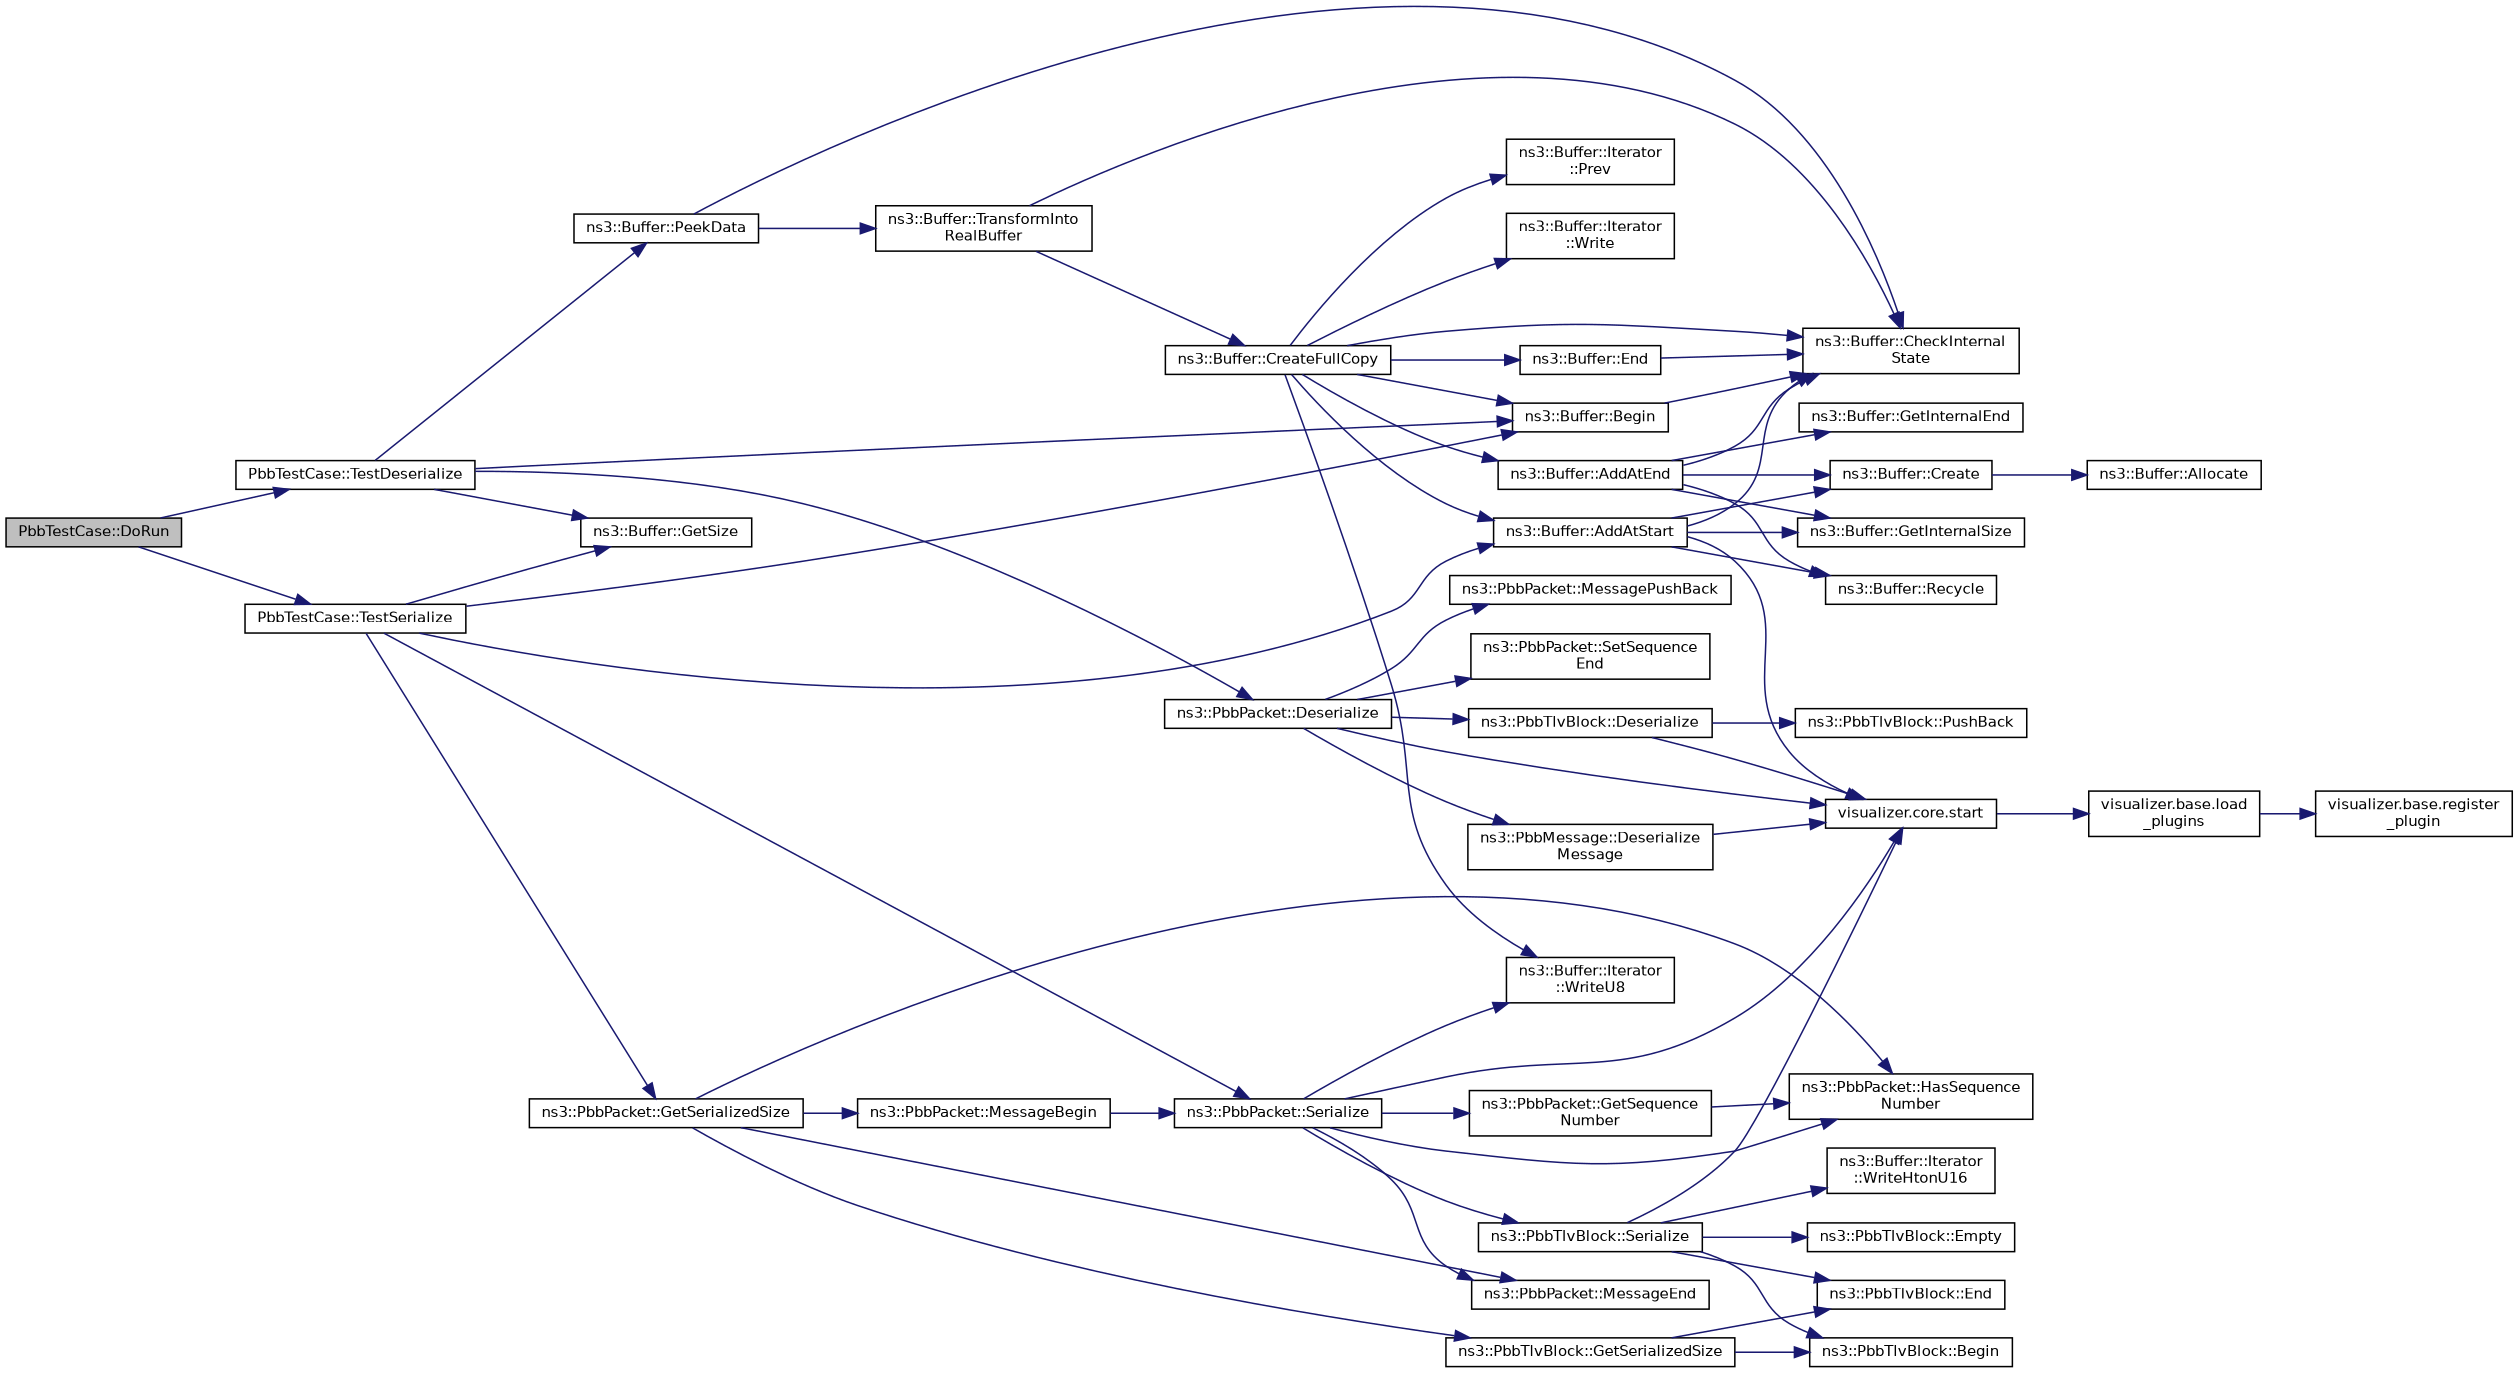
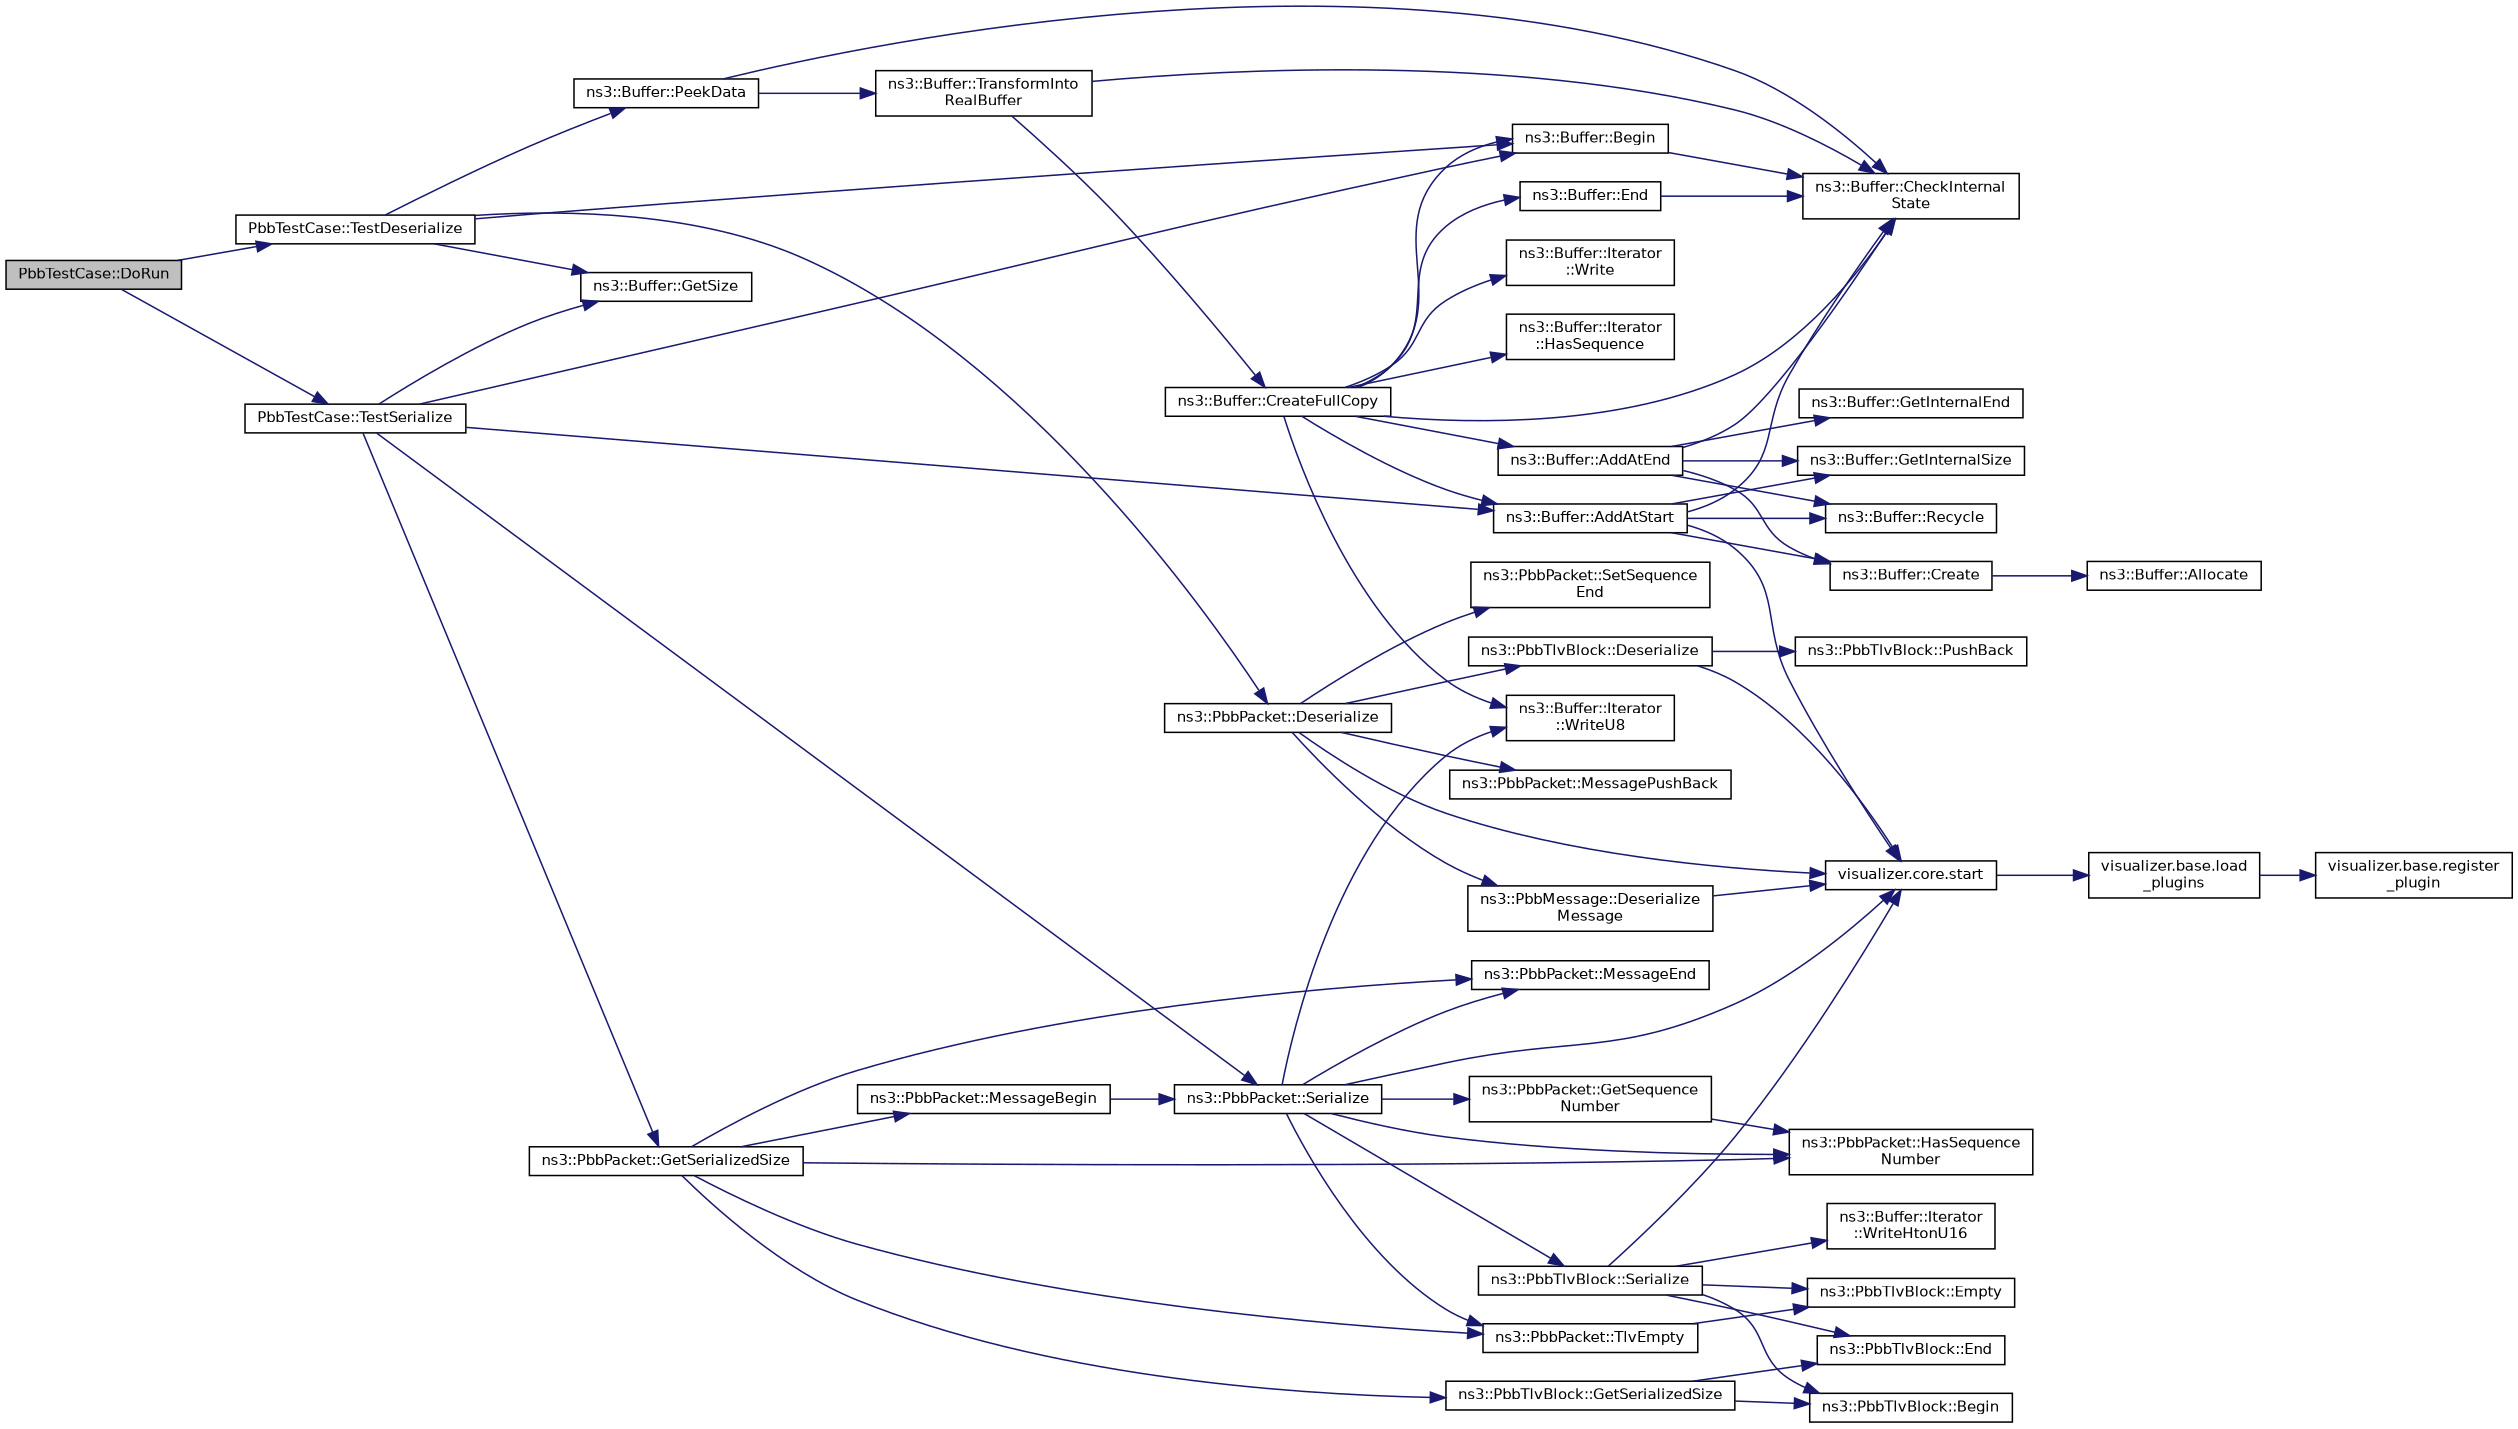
node "ns3::Buffer::Iterator ::Prev": label "ns3::Buffer::Iterator ::Prev" -> "ns3::Buffer::Iterator ::HasSequence"
node "ns3::PbbPacket::TlvEmpty": added
